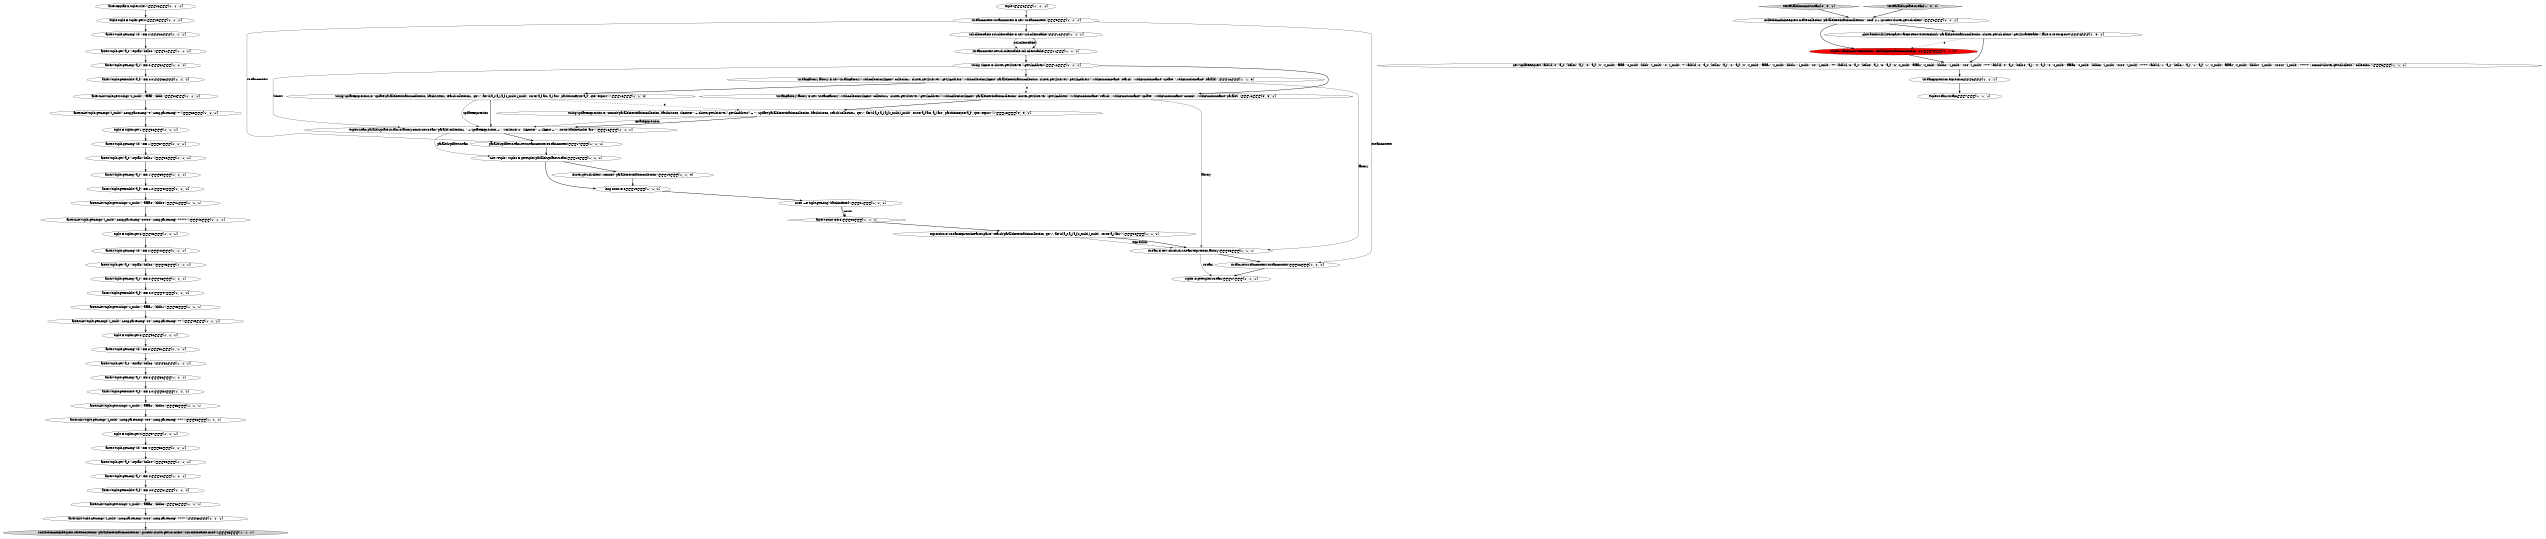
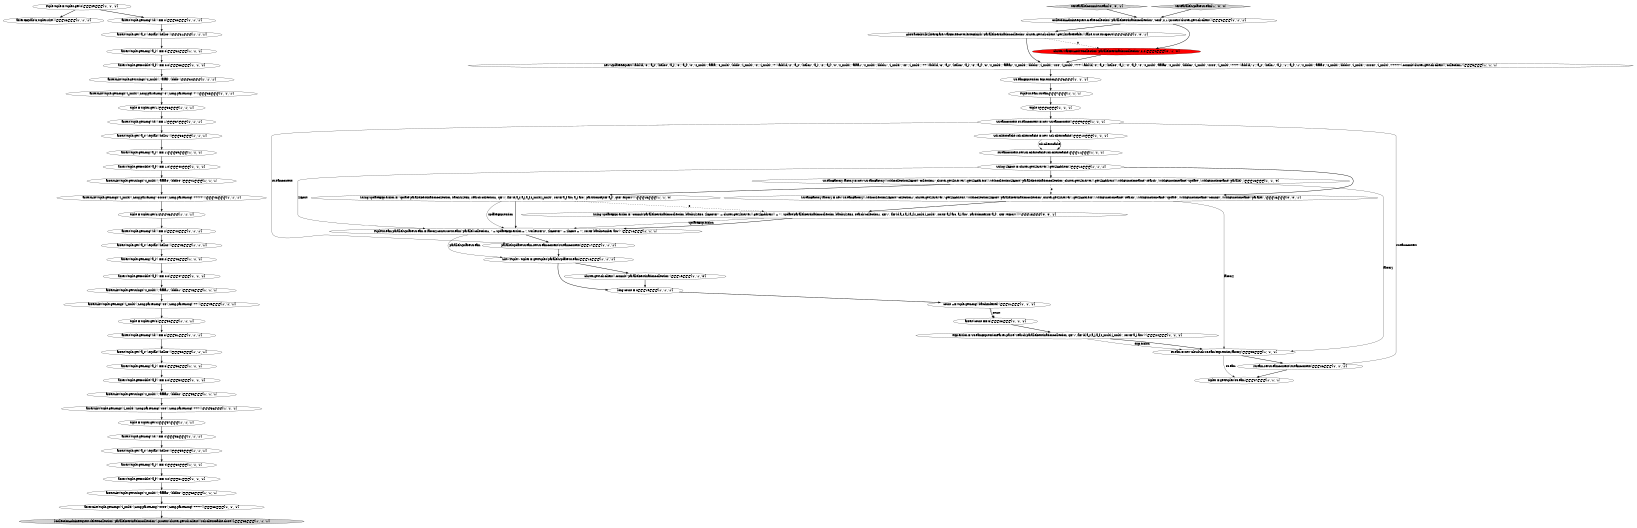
edge "assertEquals(5,tuples.size())@@@28@@@['1', '1', '1']" -> "Tuple tuple = tuples.get(0)@@@29@@@['1', '1', '1']": reversed
edge "TupleStream stream@@@7@@@['1', '1', '1']" -> "Tuple t@@@8@@@['1', '1', '1']": added
node "assert(count == 5)@@@23@@@['1', '1', '1']": shape diamond -> ellipse
